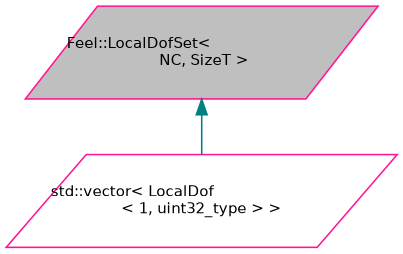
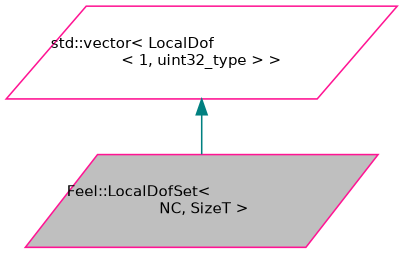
edge "std::vector< LocalDof < 1, uint32_type > >" -> "Feel::LocalDofSet< NC, SizeT >": reversed
